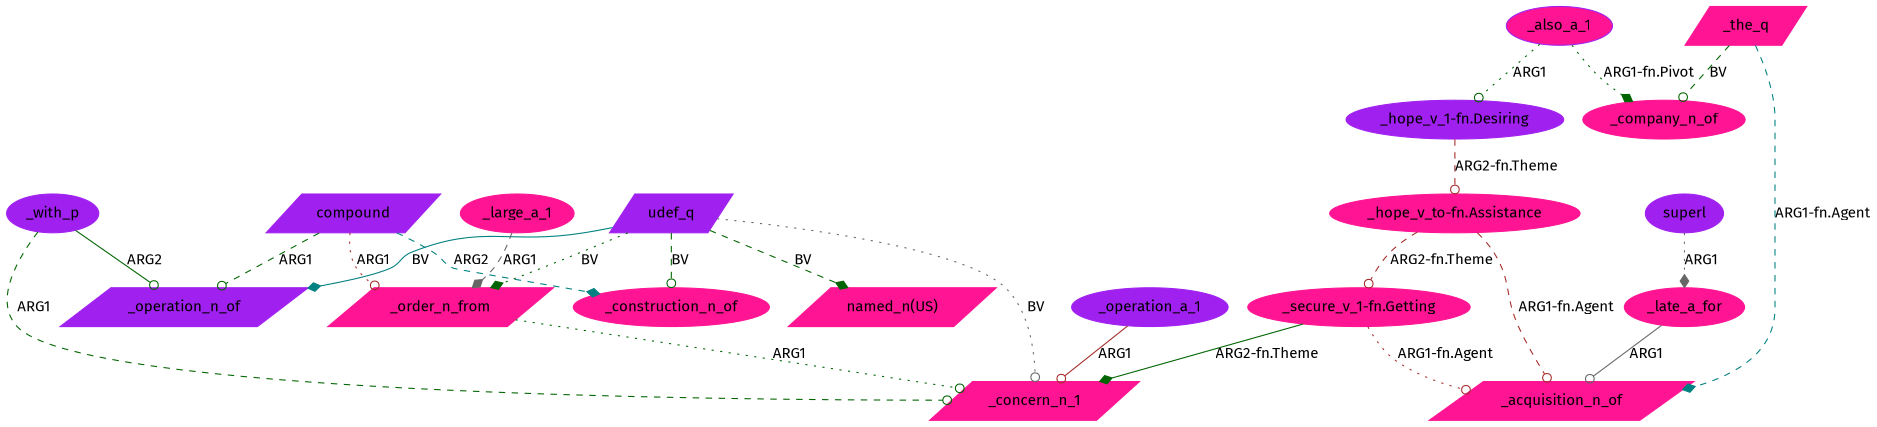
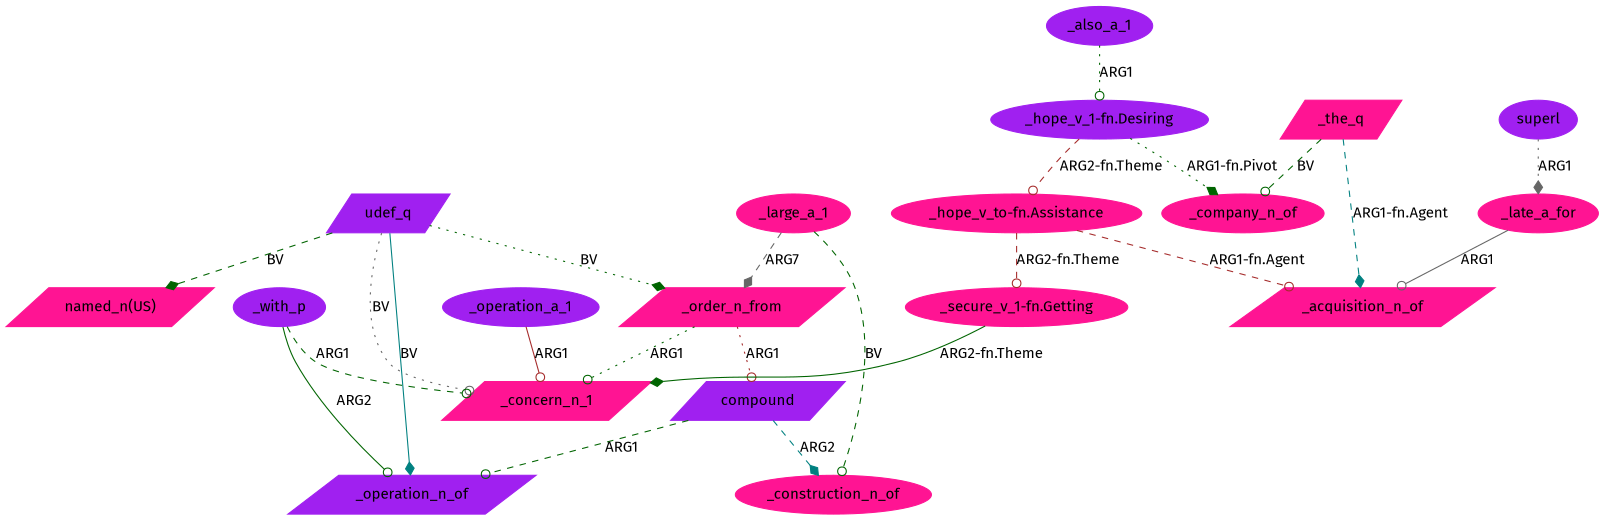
node "_also_a_1": fillcolor deeppink -> purple
edge "_also_a_1" -> "_company_n_of": now "_hope_v_1-fn.Desiring" -> "_company_n_of"
edge "udef_q" -> "_construction_n_of": now "_large_a_1" -> "_construction_n_of"
edge "_large_a_1" -> "_order_n_from": label "ARG1" -> "ARG7"
edge "compound" -> "_order_n_from": reversed
edge "_secure_v_1-fn.Getting" -> "_acquisition_n_of": removed, label "ARG1-fn.Agent"
